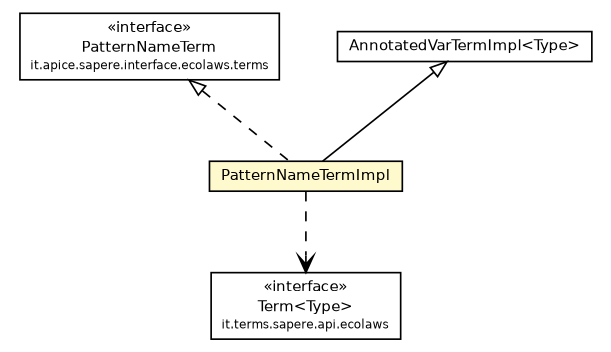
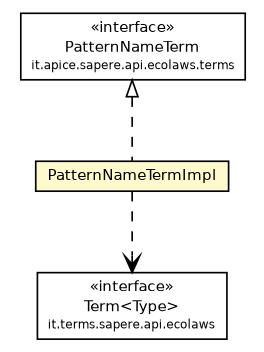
node "AnnotatedVarTermImpl<Type>": removed
node "PatternNameTerm": text "it.apice.sapere.interface.ecolaws.terms" -> "it.apice.sapere.api.ecolaws.terms"
